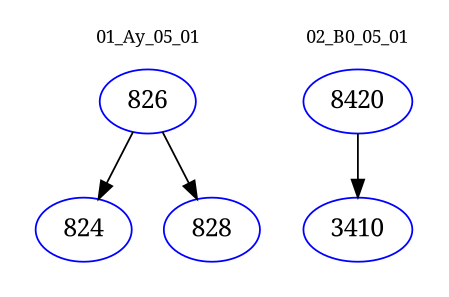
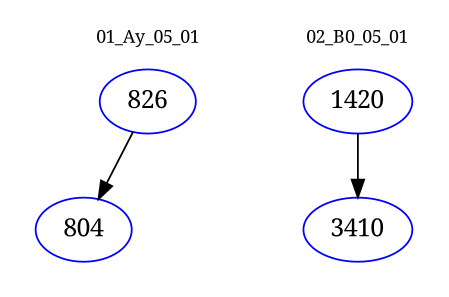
node "8420": label "8420" -> "1420"
node "824": label "824" -> "804"
node "828": removed
